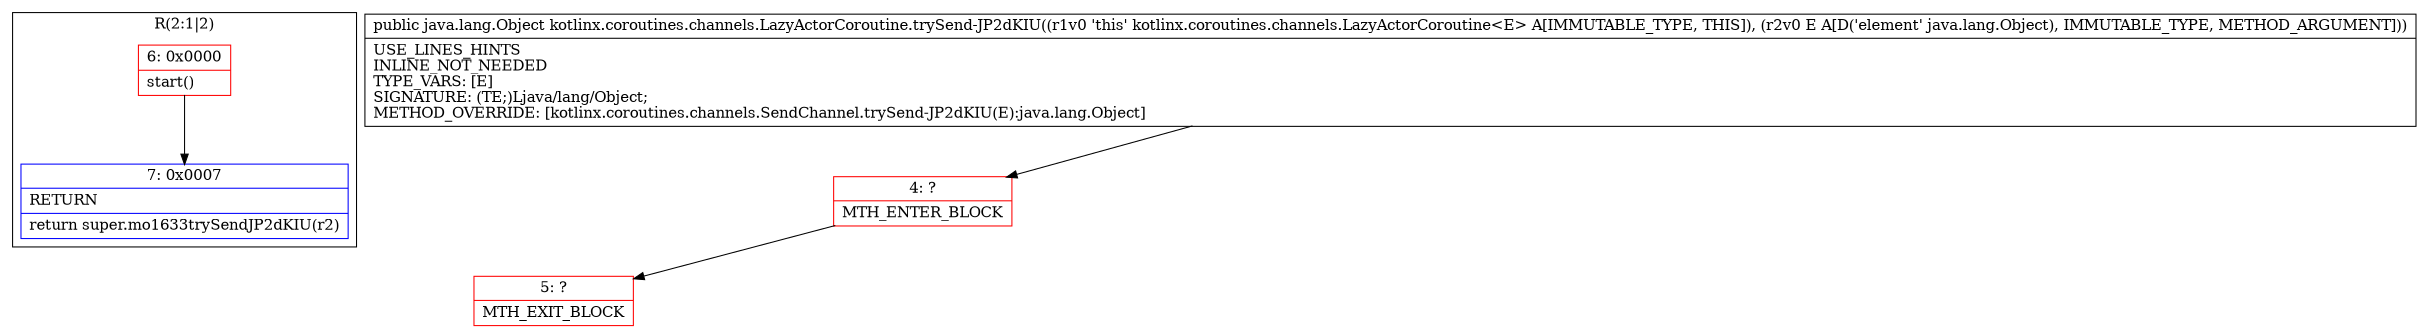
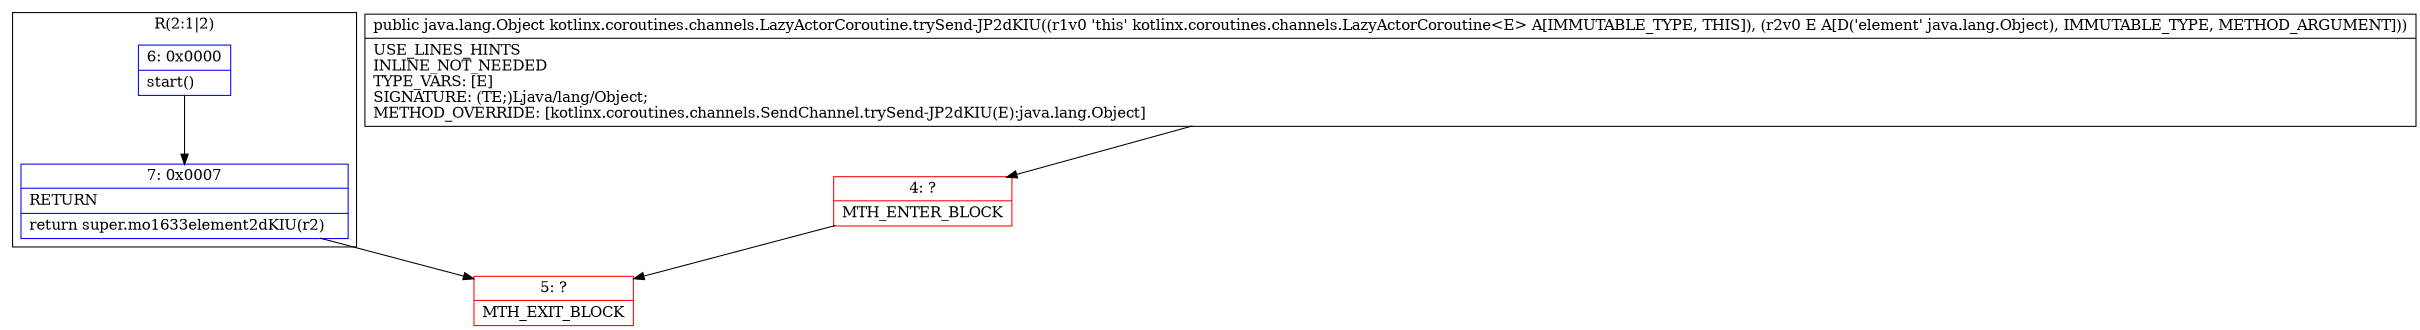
node "6: 0x0000": color red -> blue
node "7: 0x0007": text "return super.mo1633trySendJP2dKIU(r2)" -> "return super.mo1633element2dKIU(r2)"
edge "7: 0x0007" -> "5: ?": added
